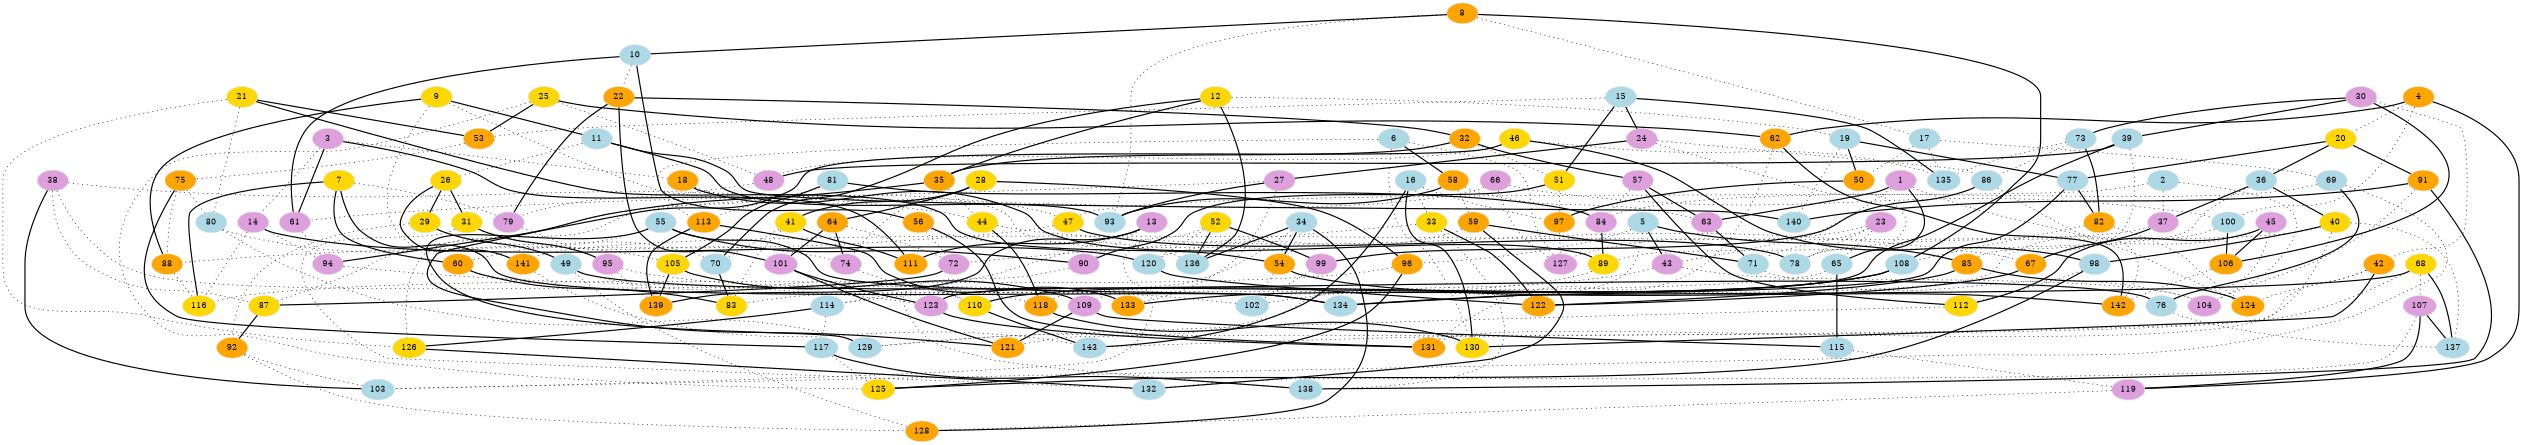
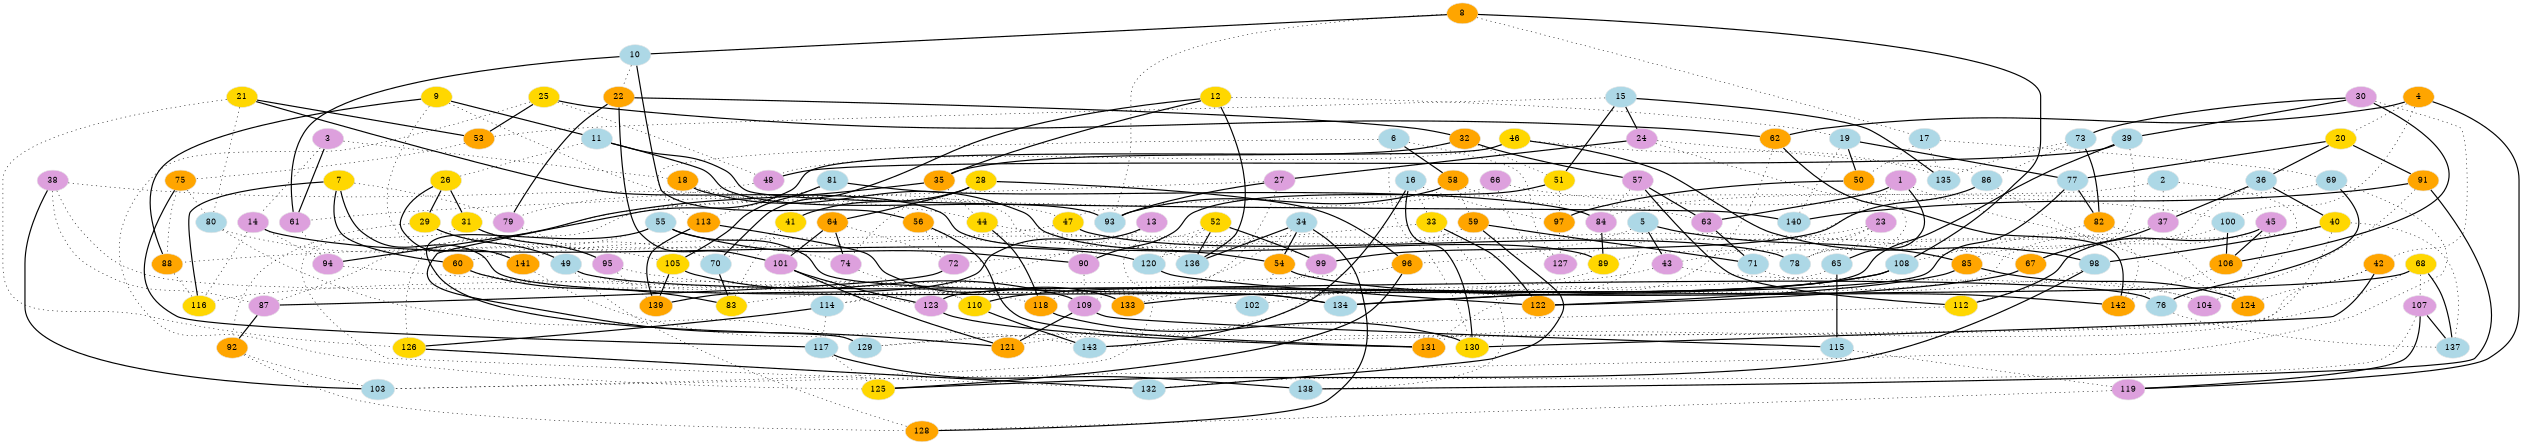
node "111": removed
node "87": fillcolor gold -> plum
edge "90" -- "138": now "90" -- "109"
